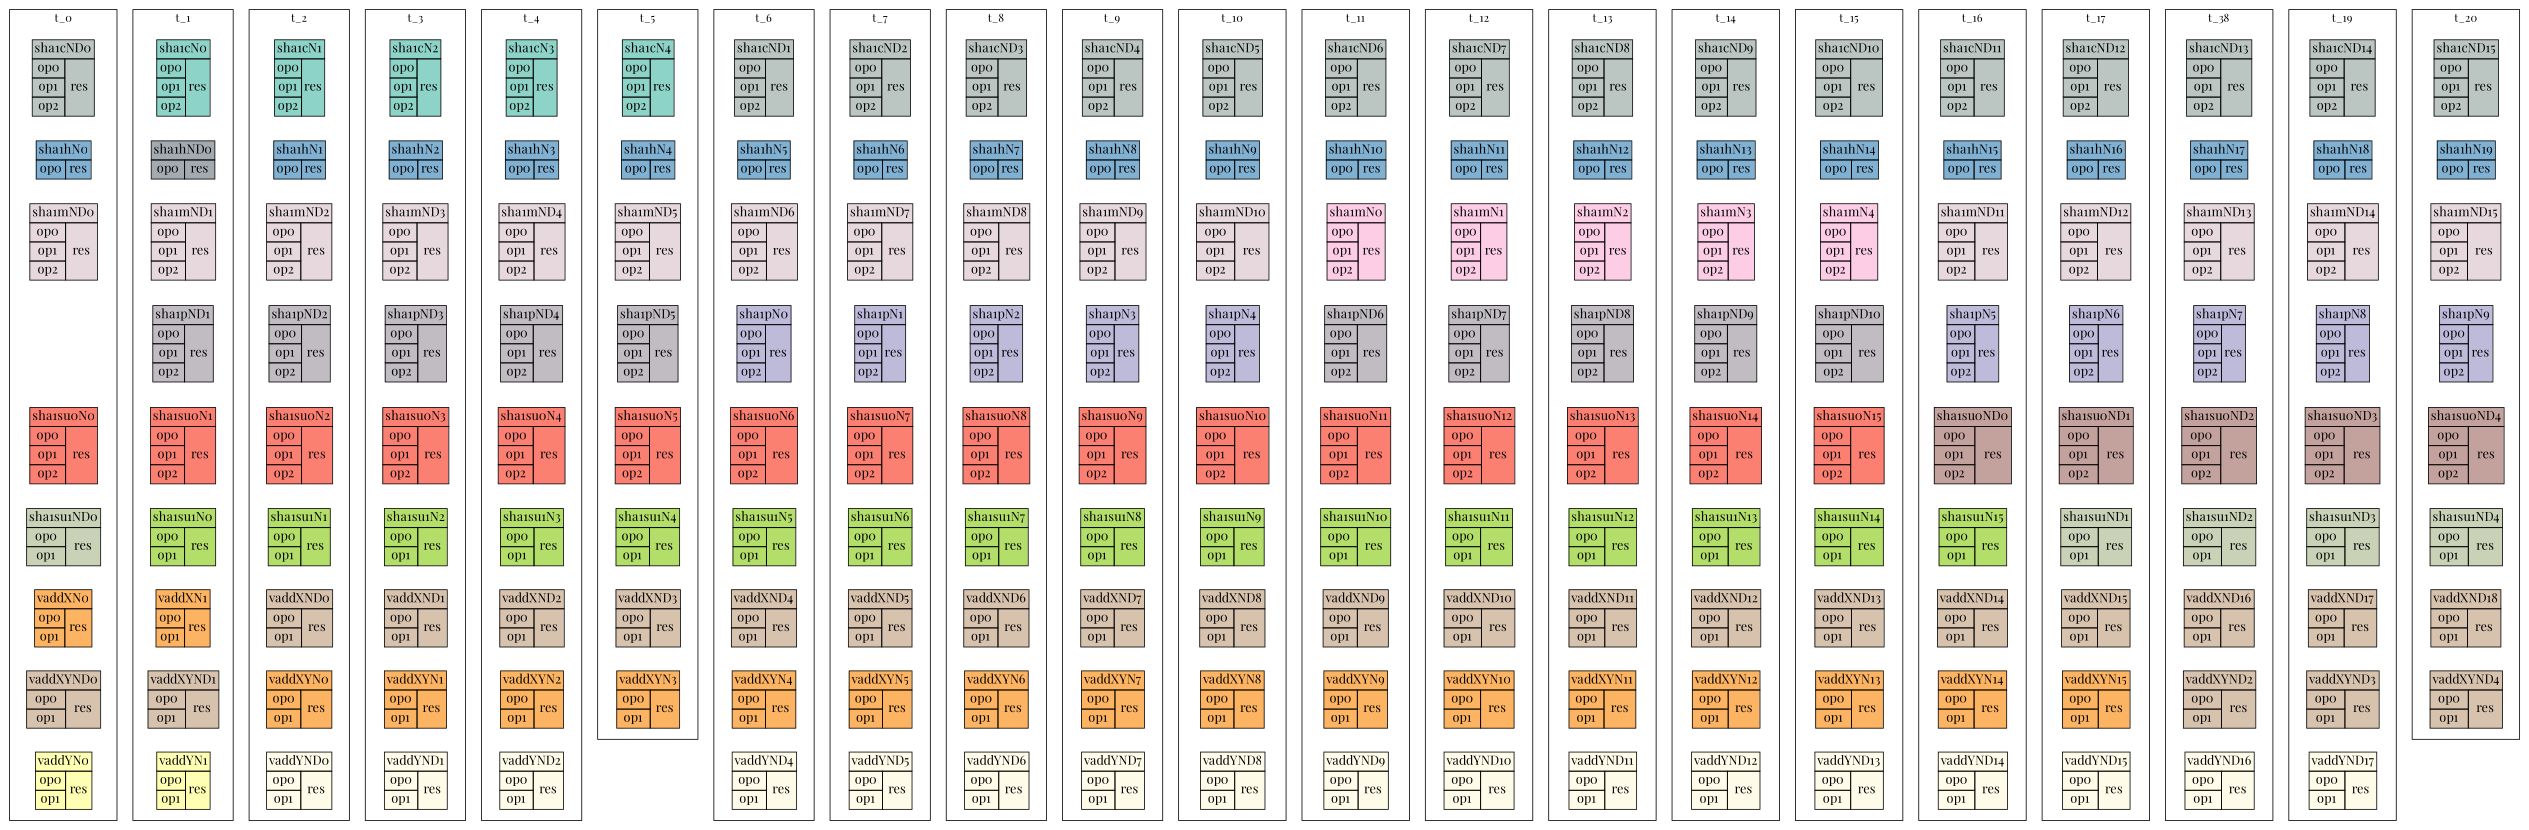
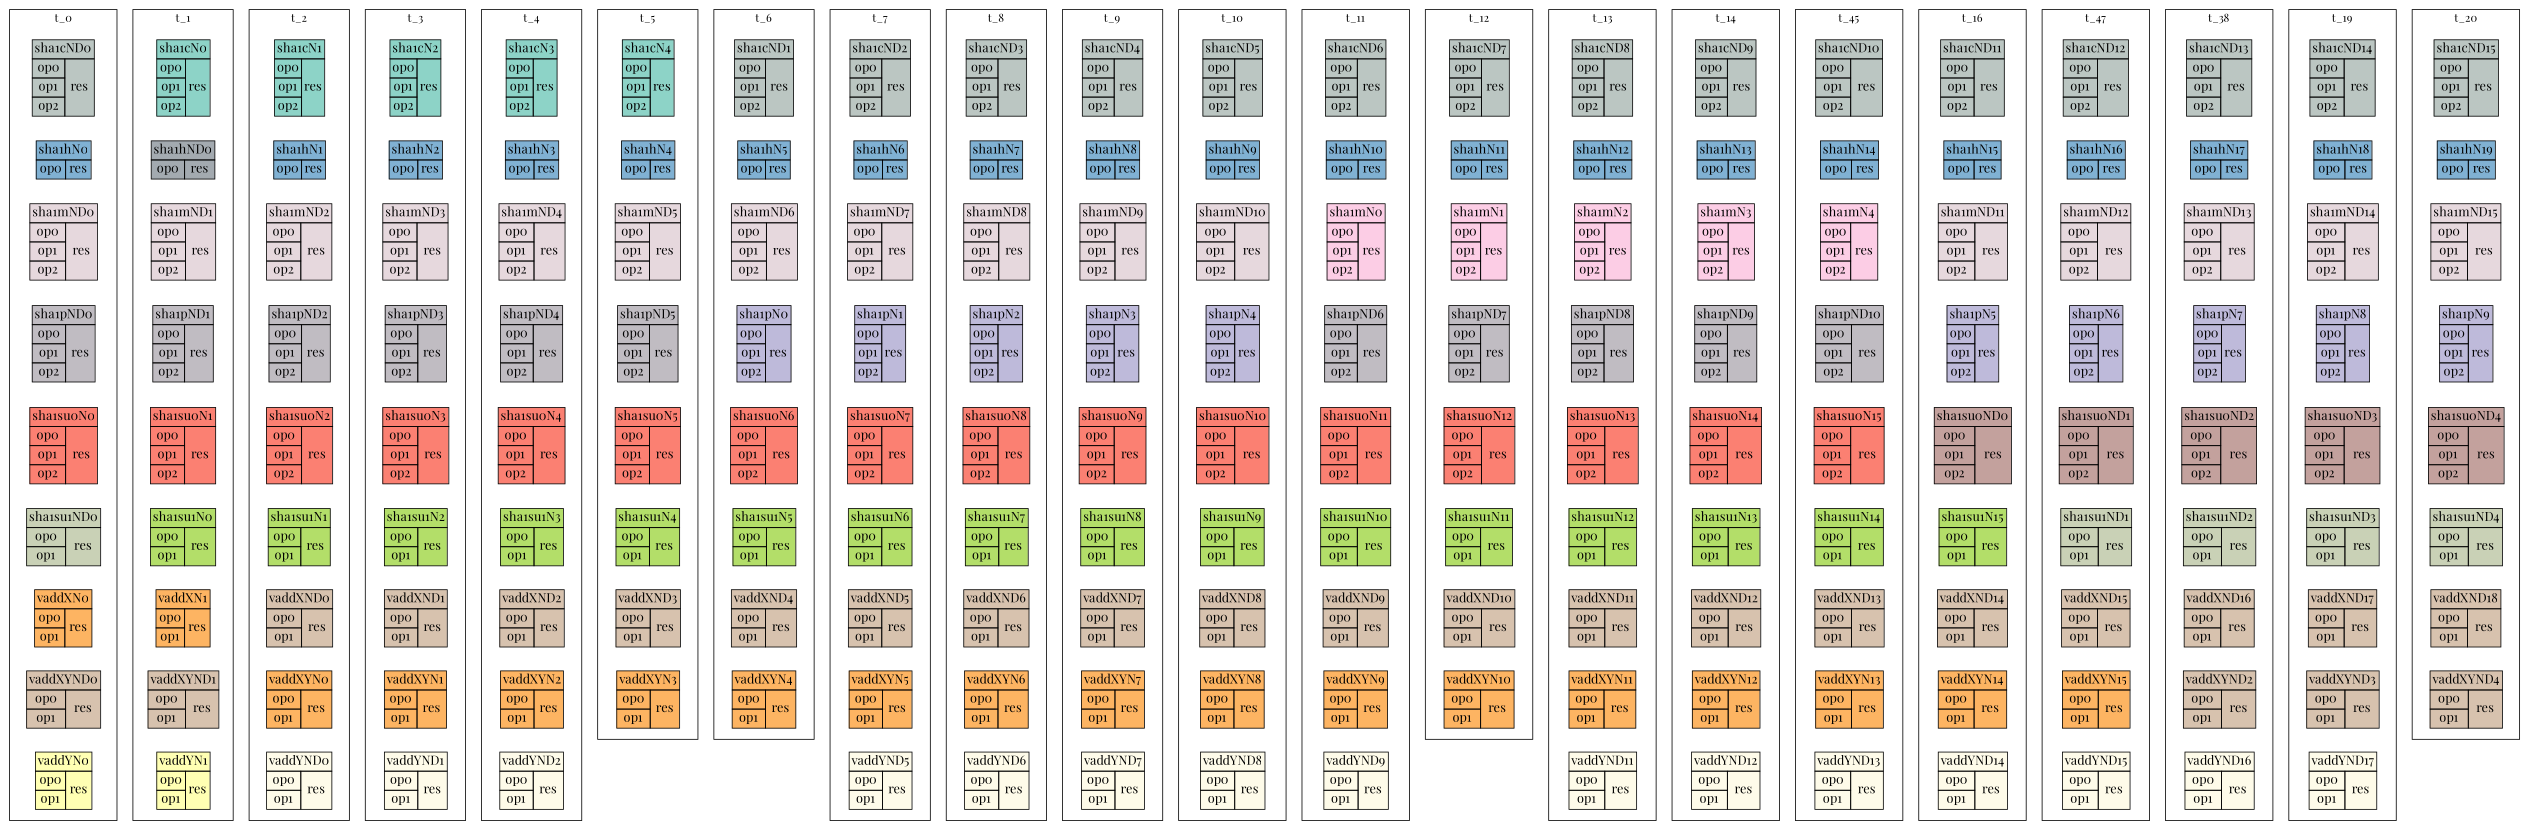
cluster "t_15": label "t_15" -> "t_45"
cluster "t_17": label "t_17" -> "t_47"
node "sha1pND0": added
node "vaddYND4": removed
node "vaddYND10": removed
